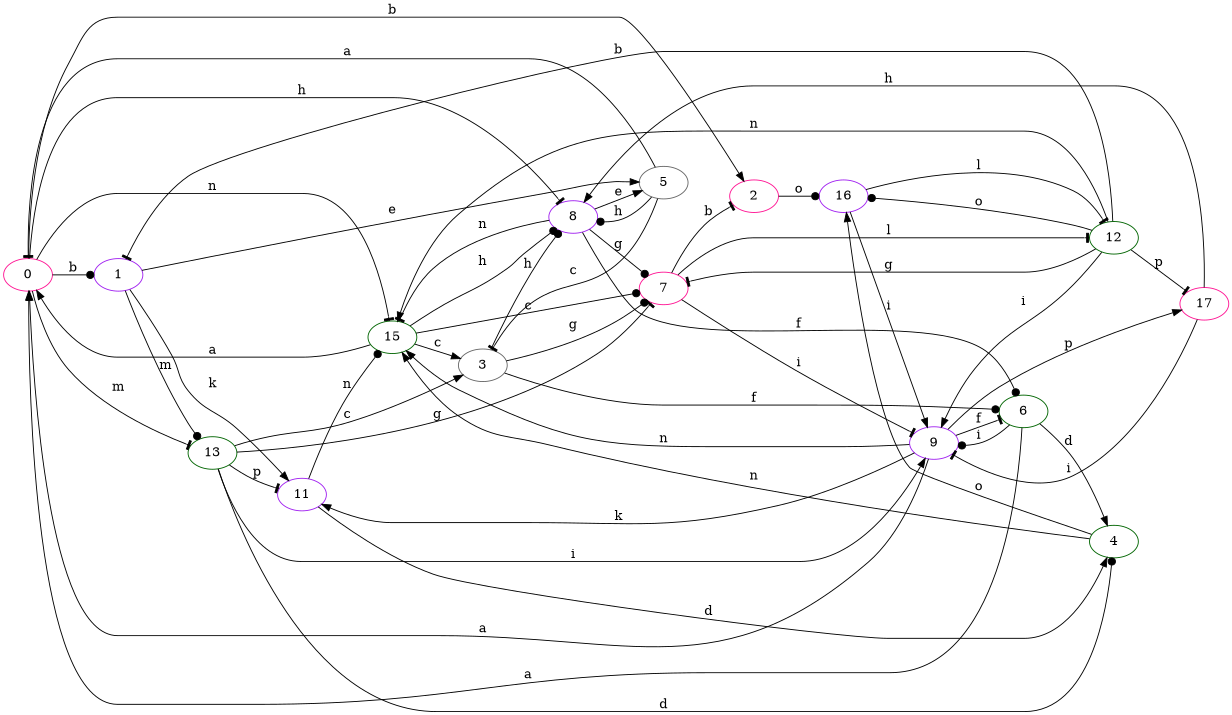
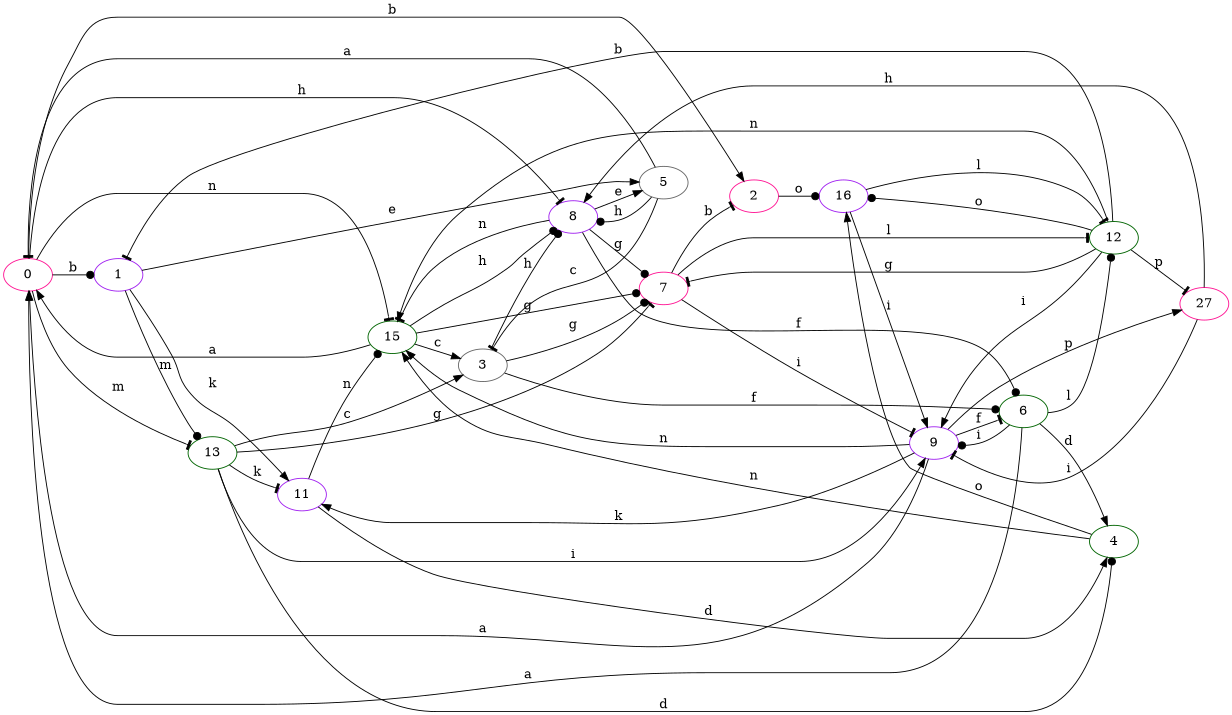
node "17": label "17" -> "27"
edge "15" -> "7": label "c" -> "g"
edge "6" -> "12": added, label "l"
edge "13" -> "11": label "p" -> "k"
